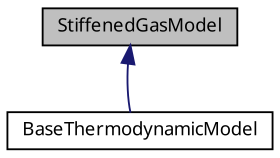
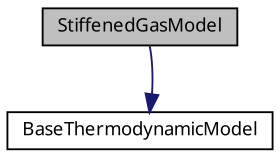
edge "BaseThermodynamicModel" -> "StiffenedGasModel": reversed
